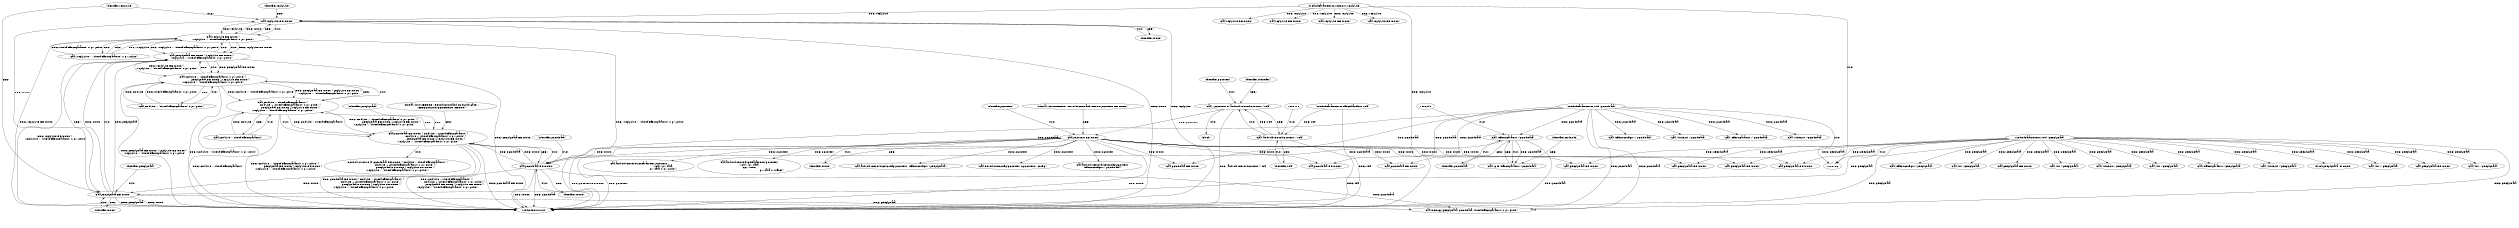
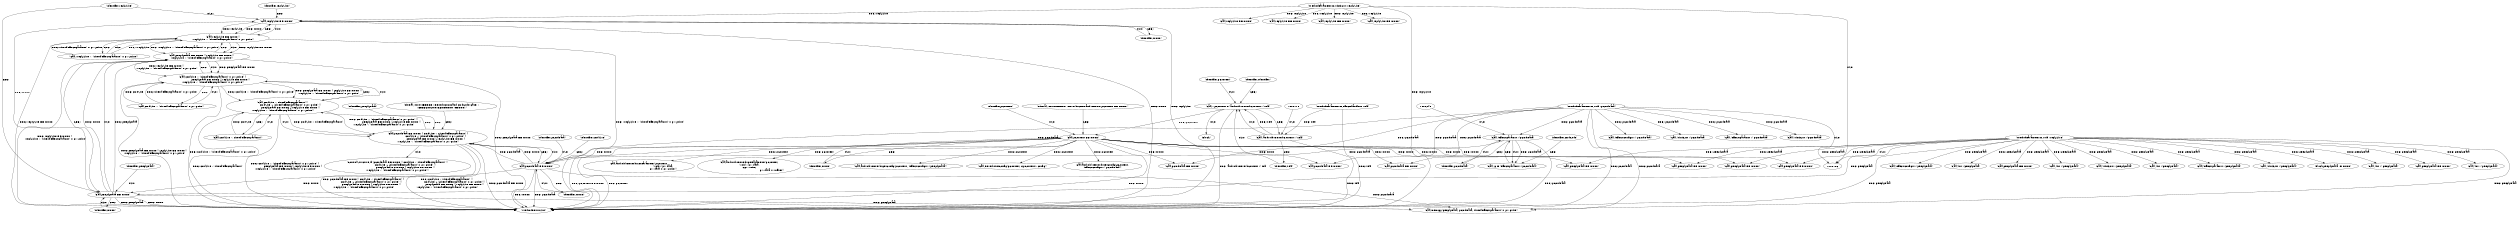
node "(Identifier,cmdSize)": added
node "(MethodParameterIn,void *pReplyData)": label "(MethodParameterIn,void *pReplyData)" -> "(MethodParameterIn,void *replySize)"
edge "(Identifier,self)" -> "(Call,(android::ReverbContext *) self)": now "(Identifier,self)" -> "(Call,* pContext = (android::ReverbContext *) self)"
